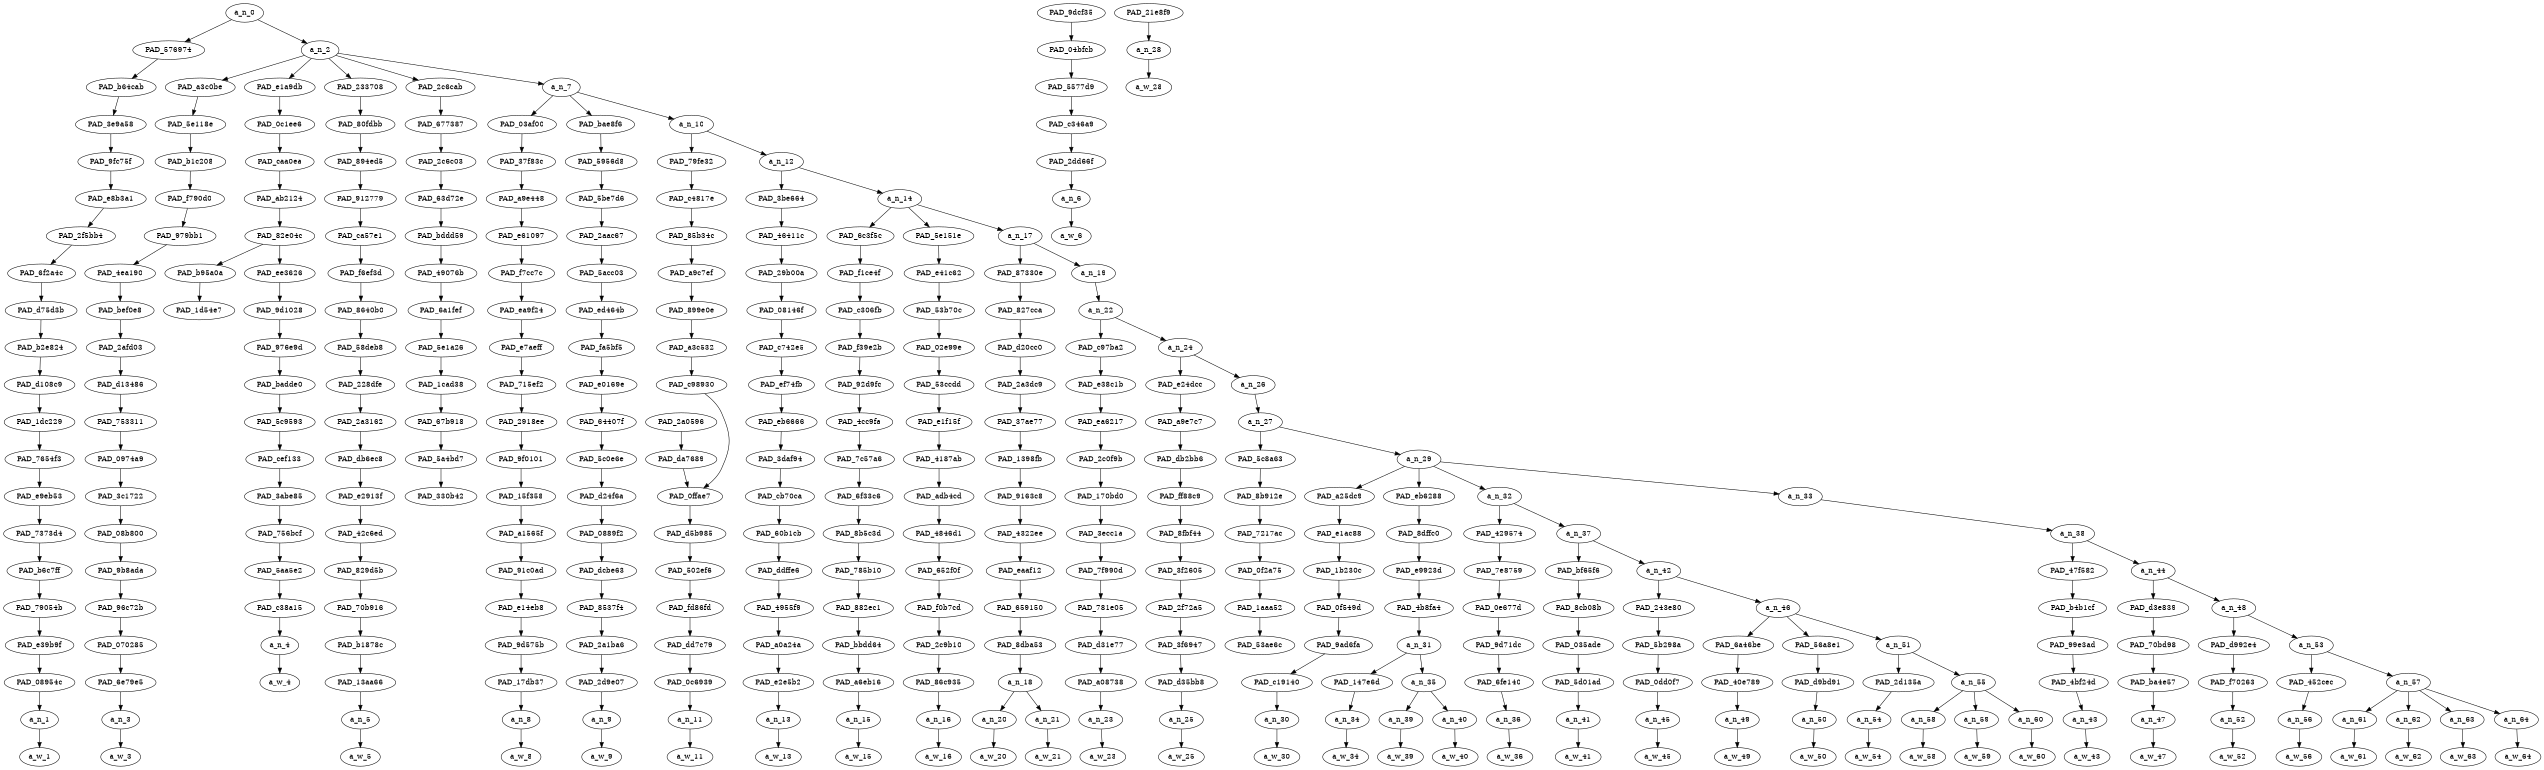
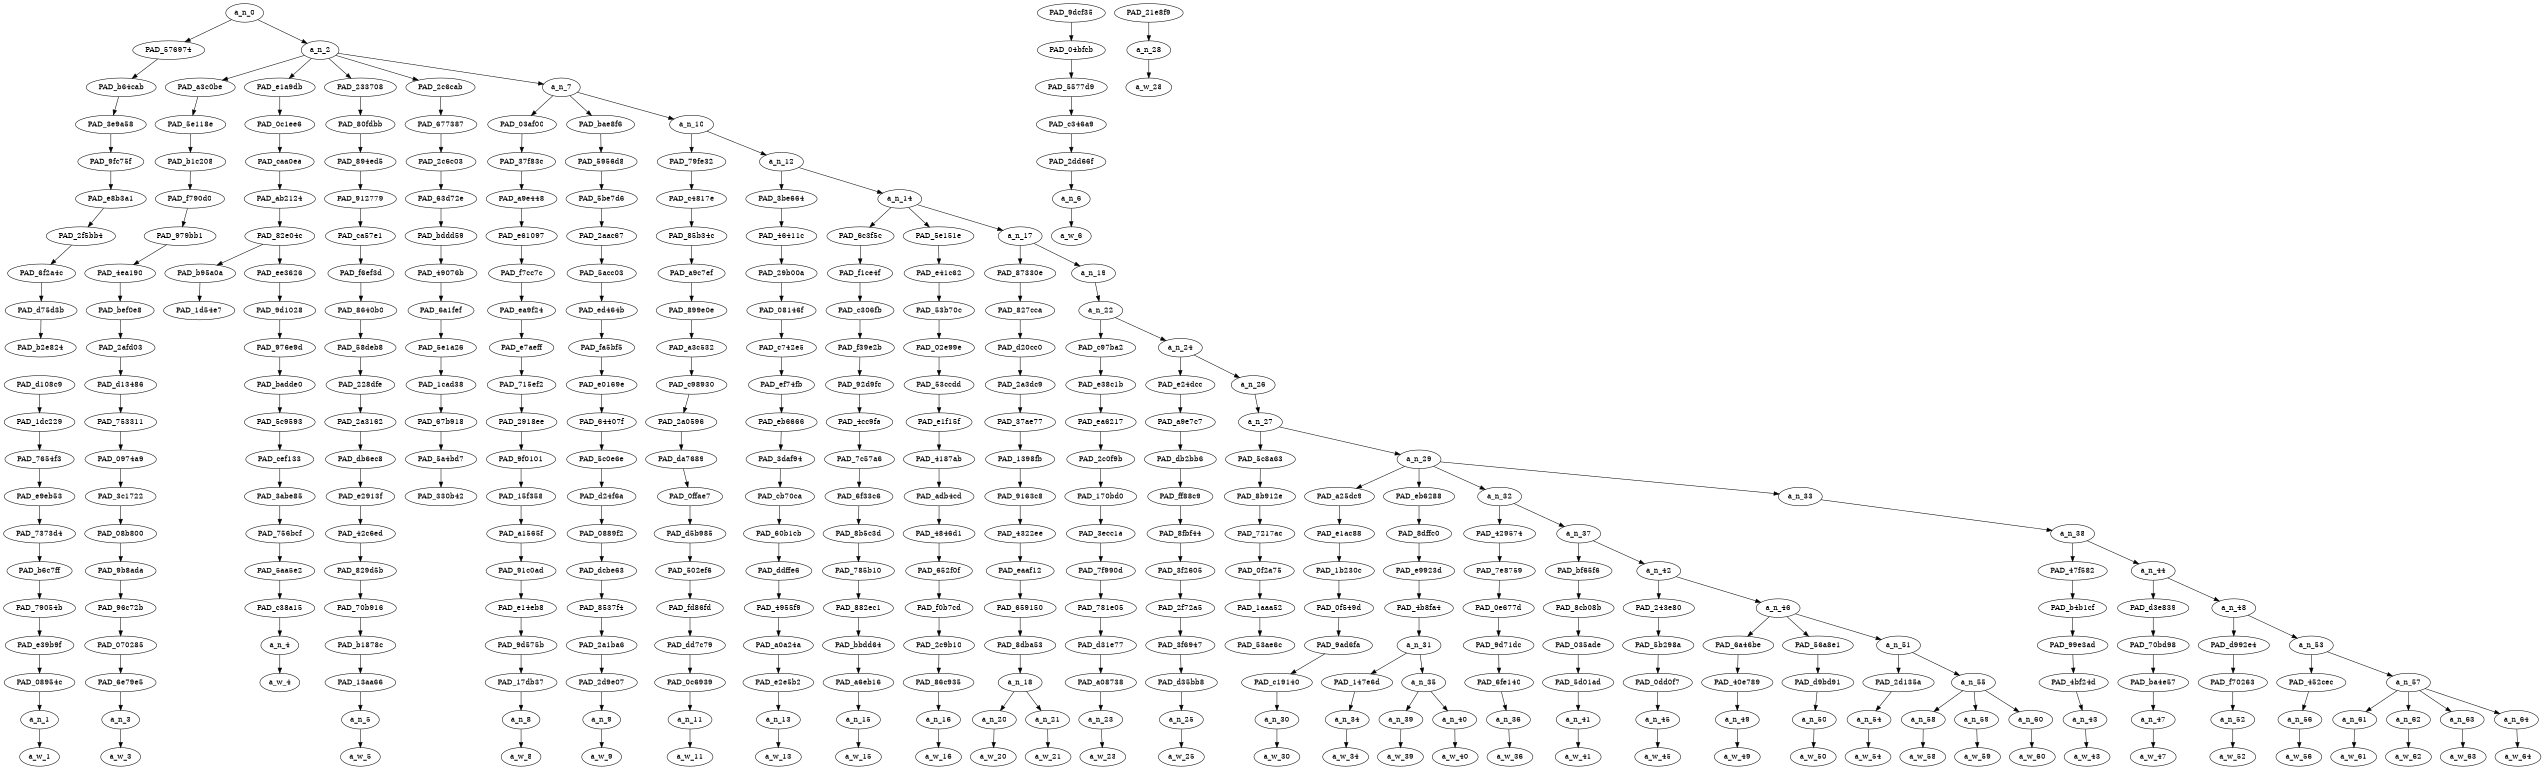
edge "PAD_b2e824" -> "PAD_d108c9": removed
edge "PAD_c98930" -> "PAD_0ffae7": now "PAD_c98930" -> "PAD_2a0596"
